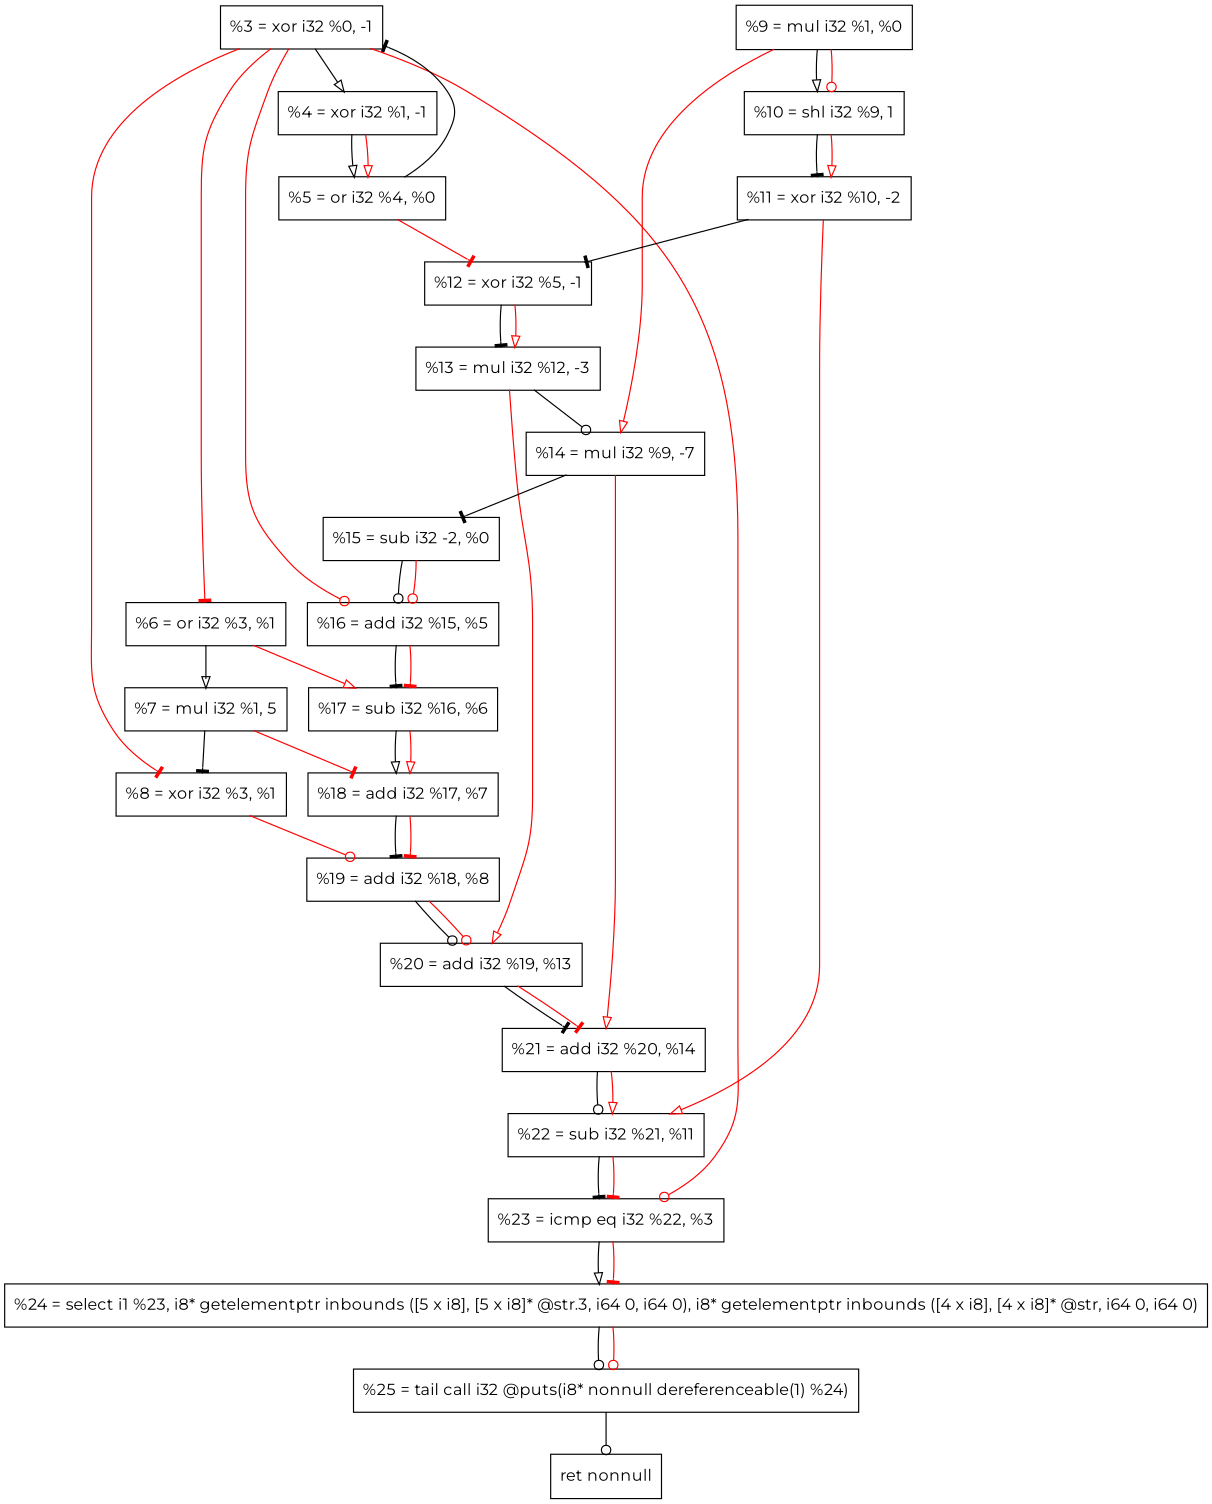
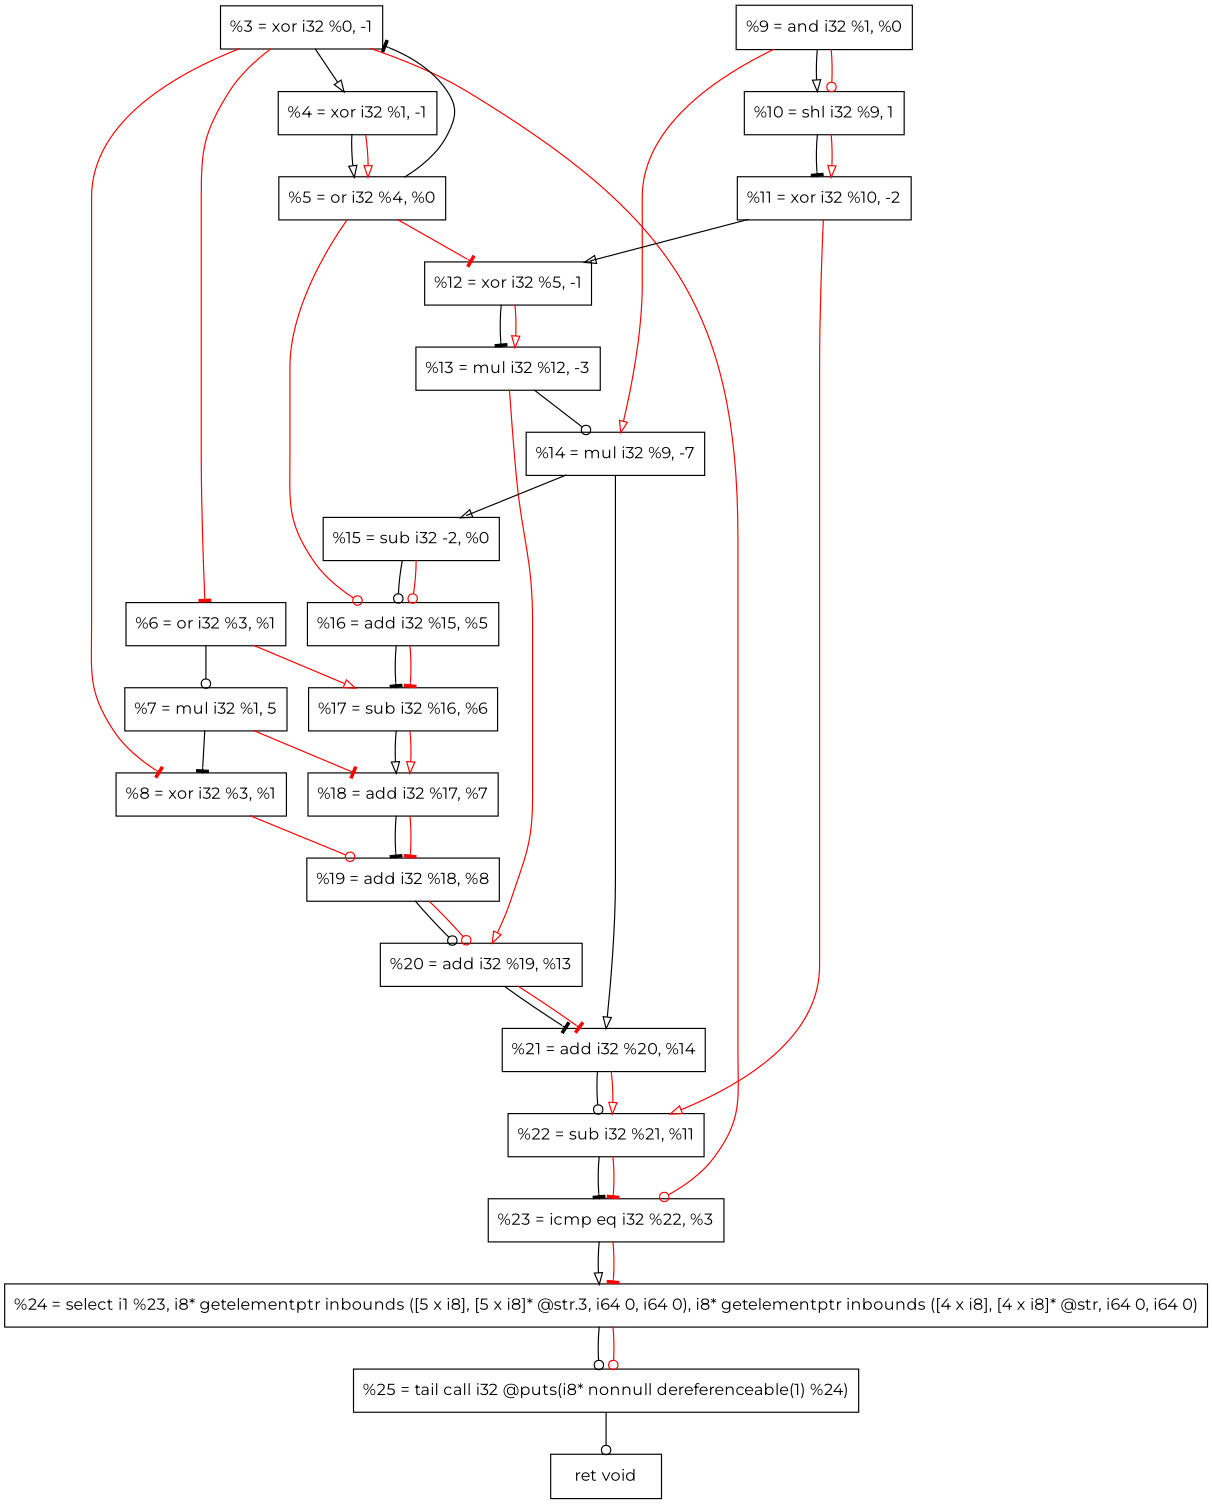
node "%9 = mul i32 %1, %0": label "%9 = mul i32 %1, %0" -> "%9 = and i32 %1, %0"
edge "%11 = xor i32 %10, -2" -> "%12 = xor i32 %5, -1": arrowhead tee -> onormal
edge "%3 = xor i32 %0, -1" -> "%16 = add i32 %15, %5": now "%5 = or i32 %4, %0" -> "%16 = add i32 %15, %5"
edge "%14 = mul i32 %9, -7" -> "%15 = sub i32 -2, %0": arrowhead tee -> onormal
edge "%6 = or i32 %3, %1" -> "%7 = mul i32 %1, 5": arrowhead onormal -> odot
edge "%14 = mul i32 %9, -7" -> "%21 = add i32 %20, %14": color red -> black
node "ret nonnull": label "ret nonnull" -> "ret void"
